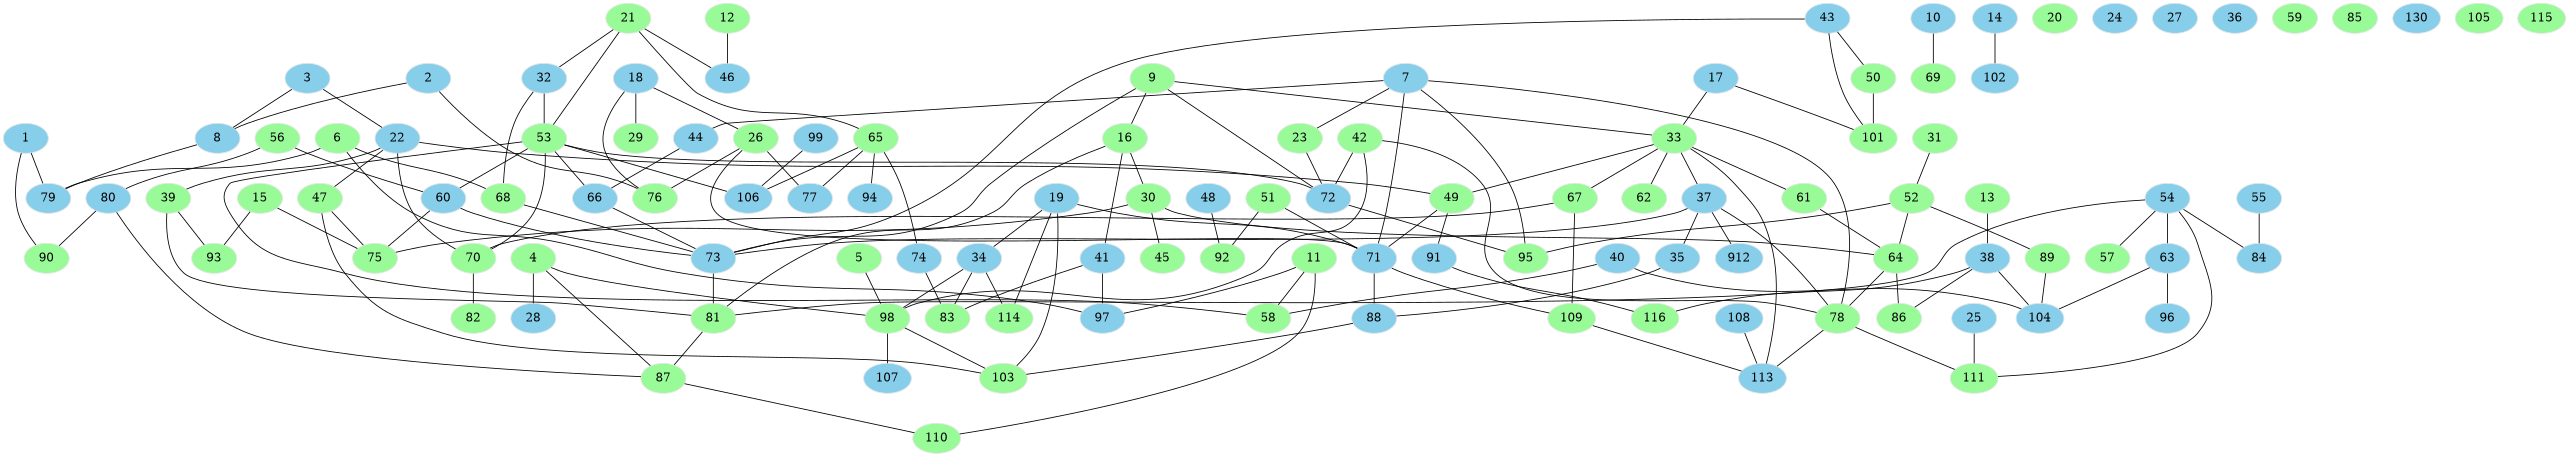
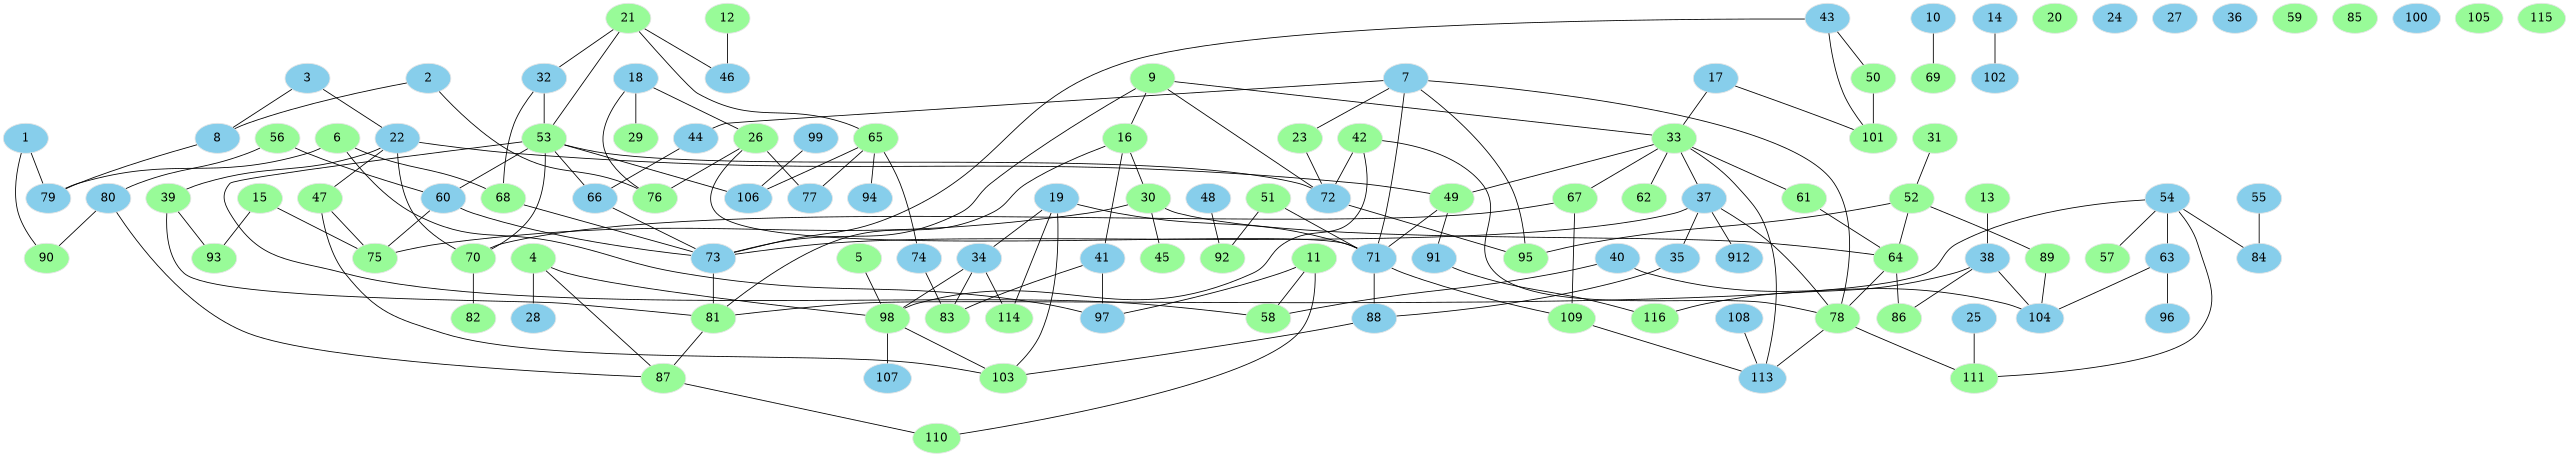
node "130": label "130" -> "100"
